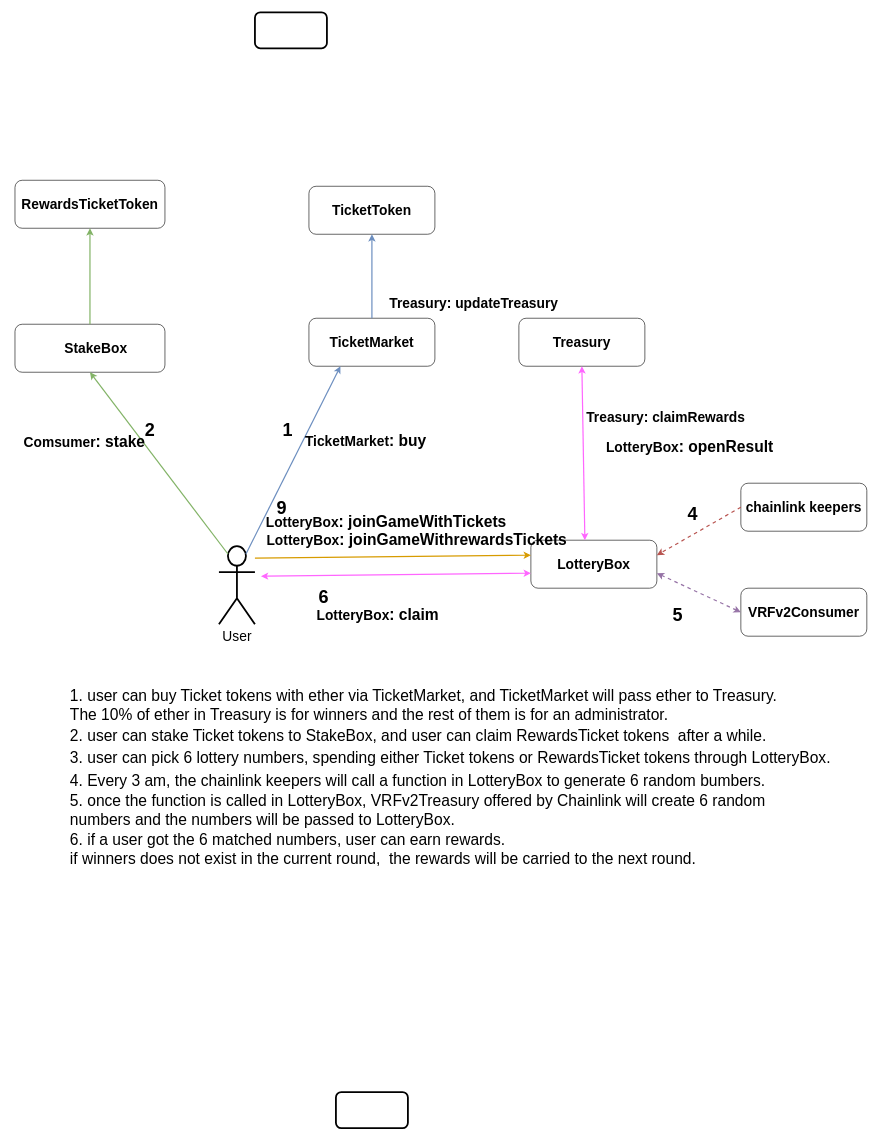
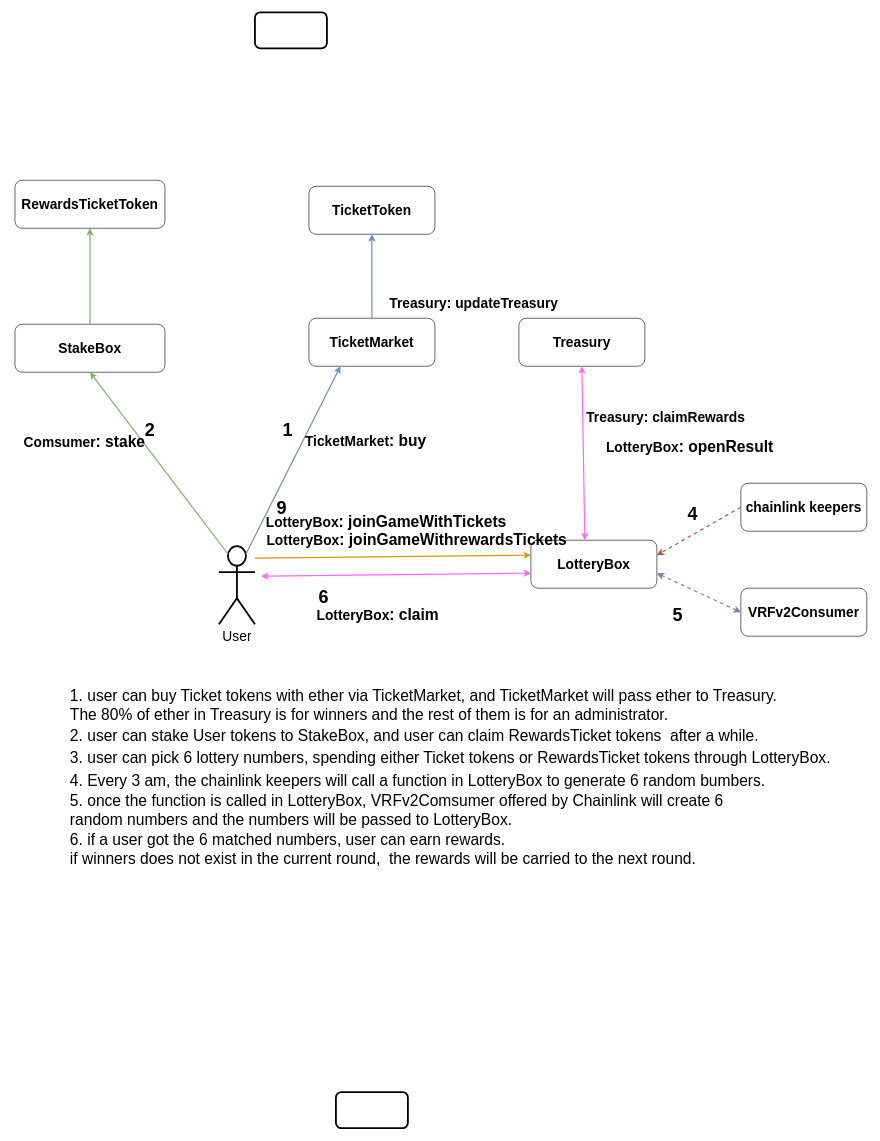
node "StakeBox": moved (96, 348) -> (90, 348)
node "1. user can buy Ticket tokens with ether via TicketMarket, and TicketMarket will pass ether to Treasury. The 10% of ether in Treasury is for winners and the rest of them is for an administrator.": label "1. user can buy Ticket tokens with ether via TicketMarket, and TicketMarket will pass ether to Treasury. The 10% of ether in Treasury is for winners and the rest of them is for an administrator." -> "1. user can buy Ticket tokens with ether via TicketMarket, and TicketMarket will pass ether to Treasury. The 80% of ether in Treasury is for winners and the rest of them is for an administrator."
node "2. user can stake Ticket tokens to StakeBox, and user can claim RewardsTicket tokens after a while.": label "2. user can stake Ticket tokens to StakeBox, and user can claim RewardsTicket tokens after a while." -> "2. user can stake User tokens to StakeBox, and user can claim RewardsTicket tokens after a while."
node "5. once the function is called in LotteryBox, VRFv2Treasury offered by Chainlink will create 6 random numbers and the numbers will be passed to LotteryBox.": label "5. once the function is called in LotteryBox, VRFv2Treasury offered by Chainlink will create 6 random numbers and the numbers will be passed to LotteryBox." -> "5. once the function is called in LotteryBox, VRFv2Comsumer offered by Chainlink will create 6 random numbers and the numbers will be passed to LotteryBox."
